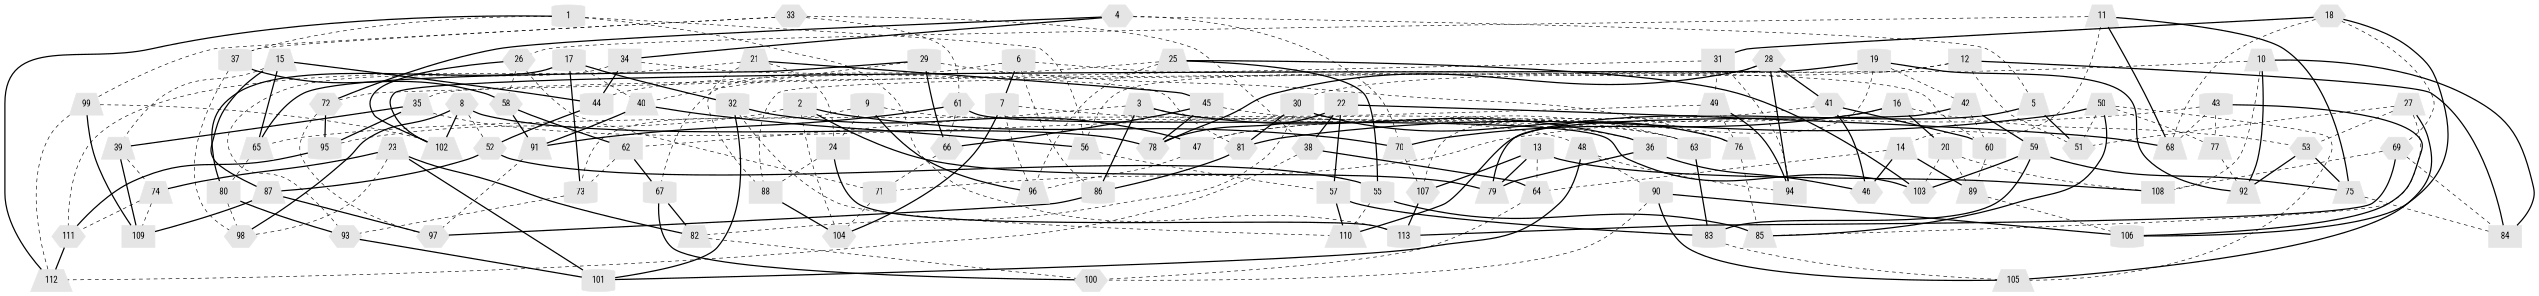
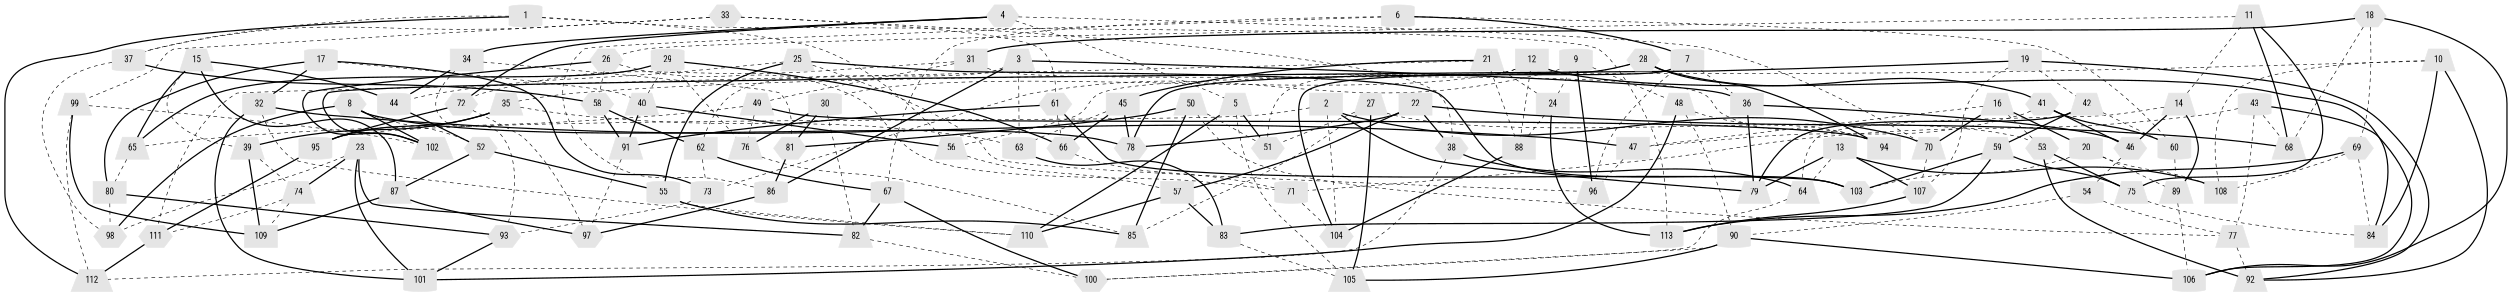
node "54": added
edge "50" -- "105": now "5" -- "105"
